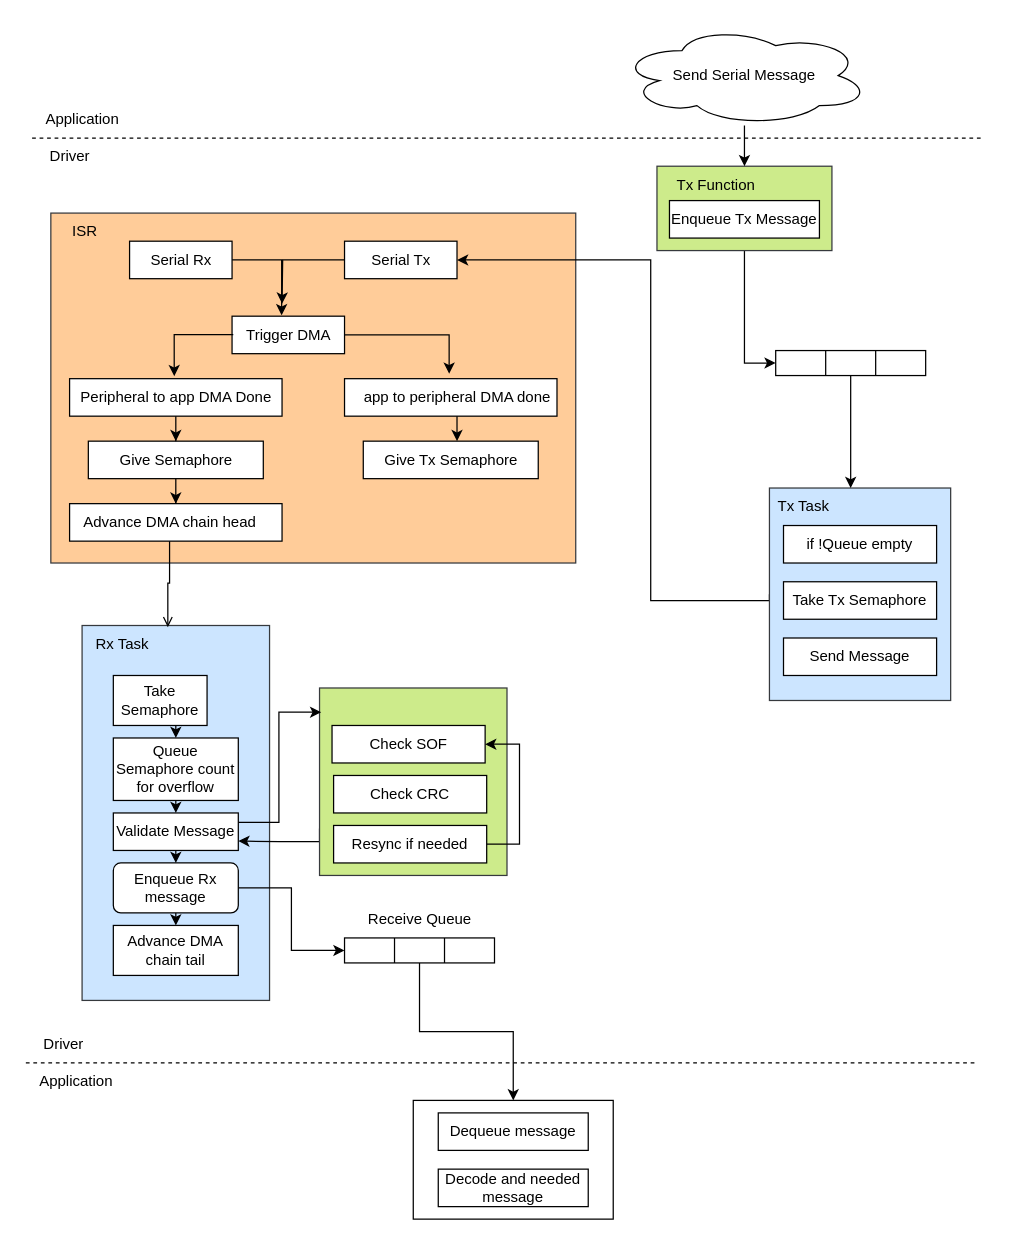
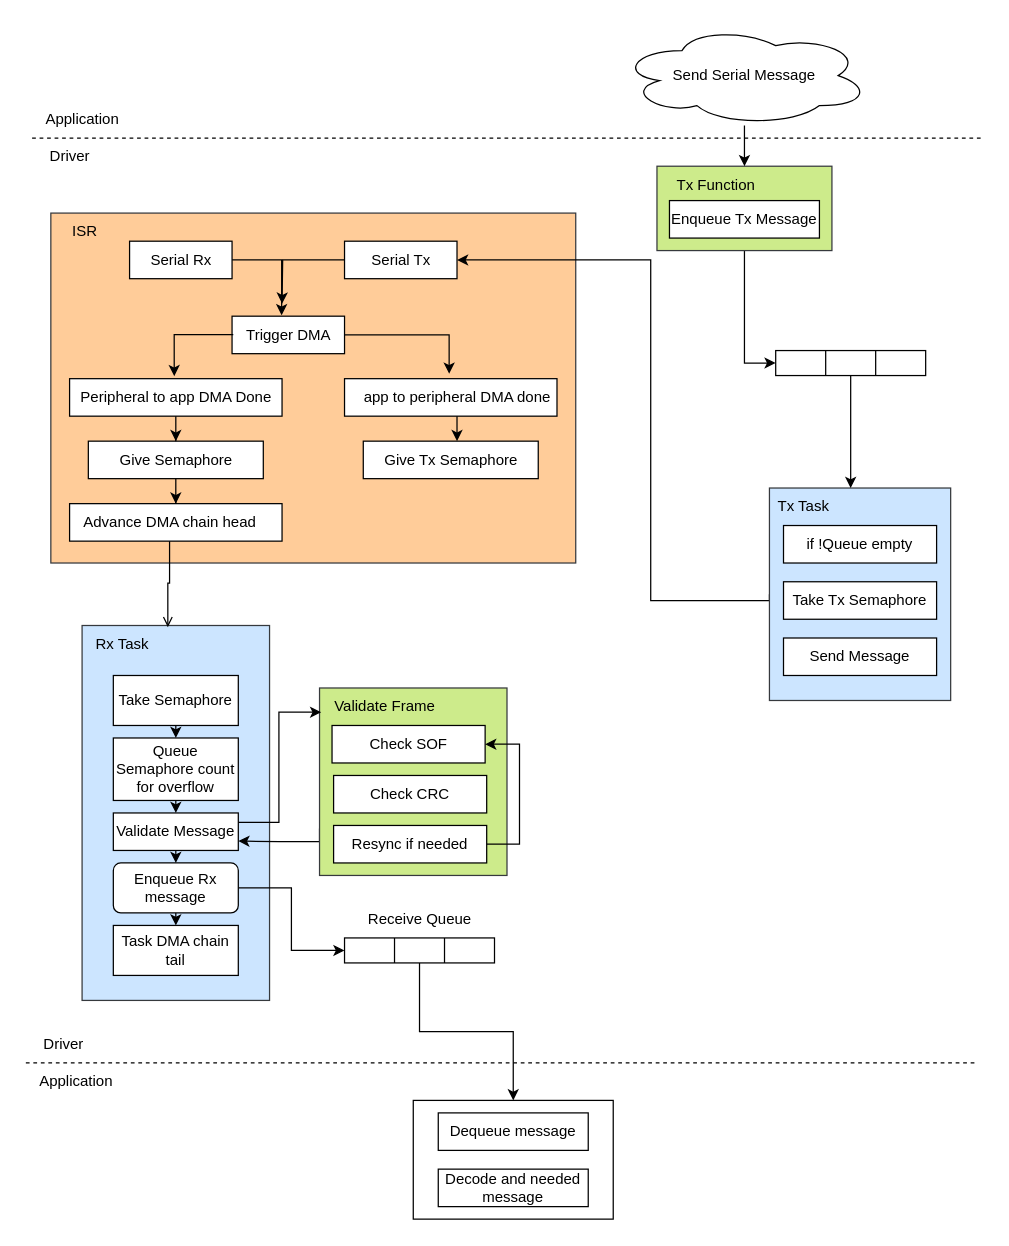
node "Take Semaphore": size 94x50 -> 125x50
node "Validate Frame": added
node "Advance DMA chain tail": label "Advance DMA chain tail" -> "Task DMA chain tail"
